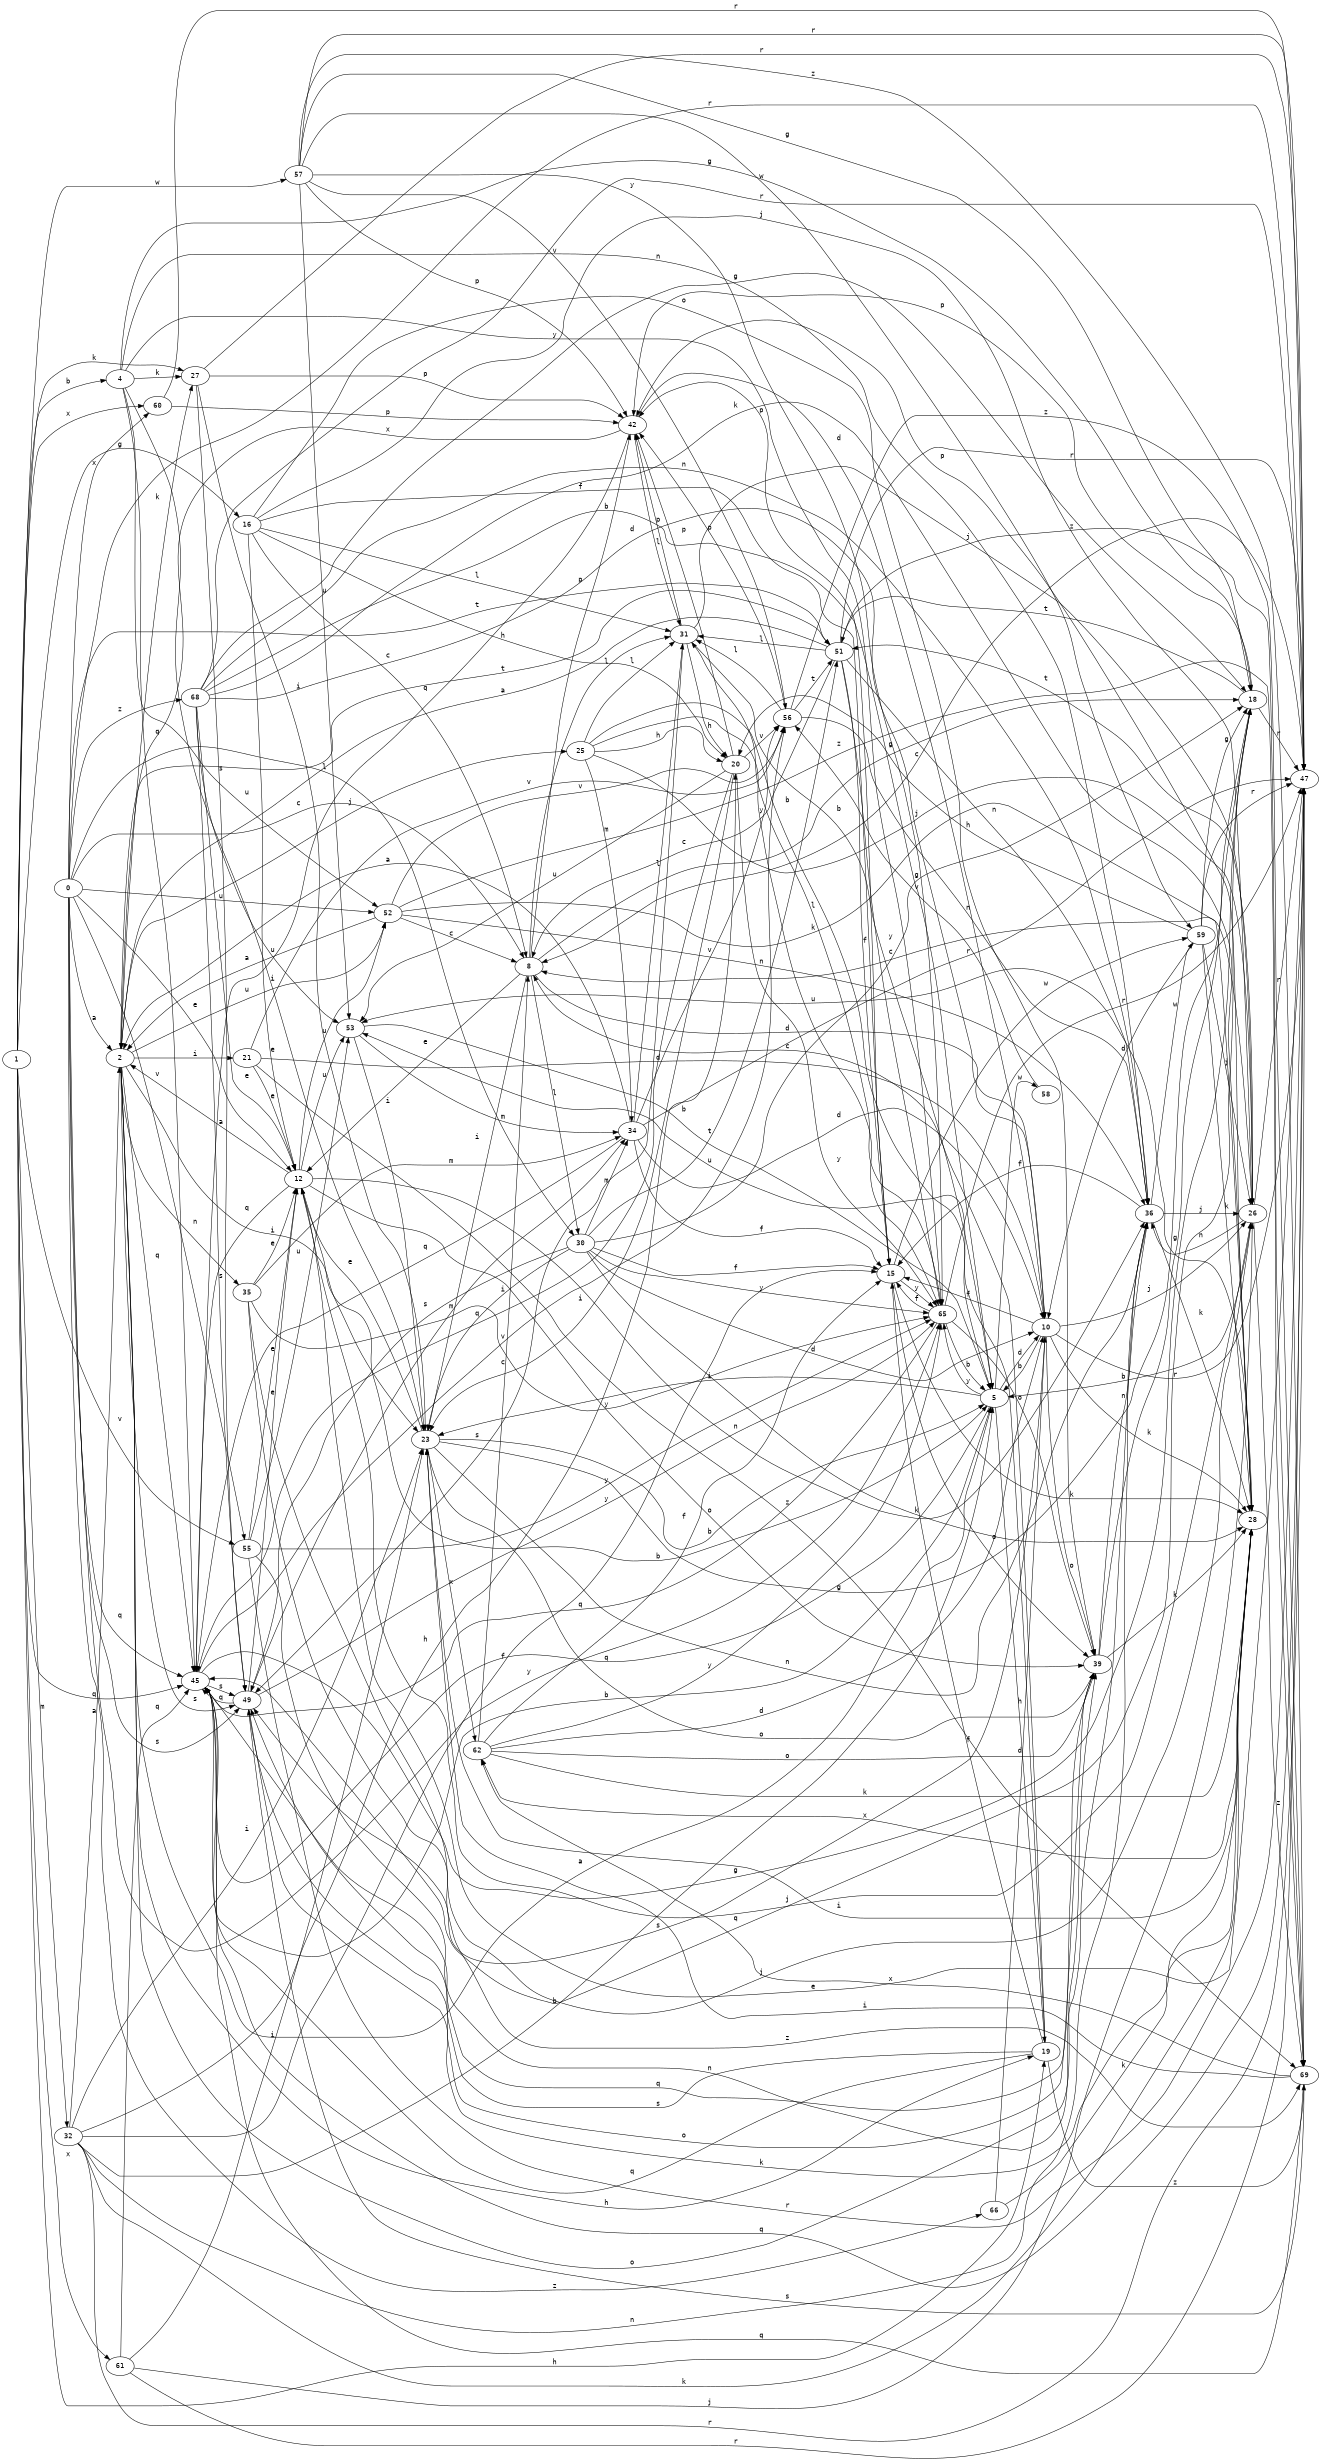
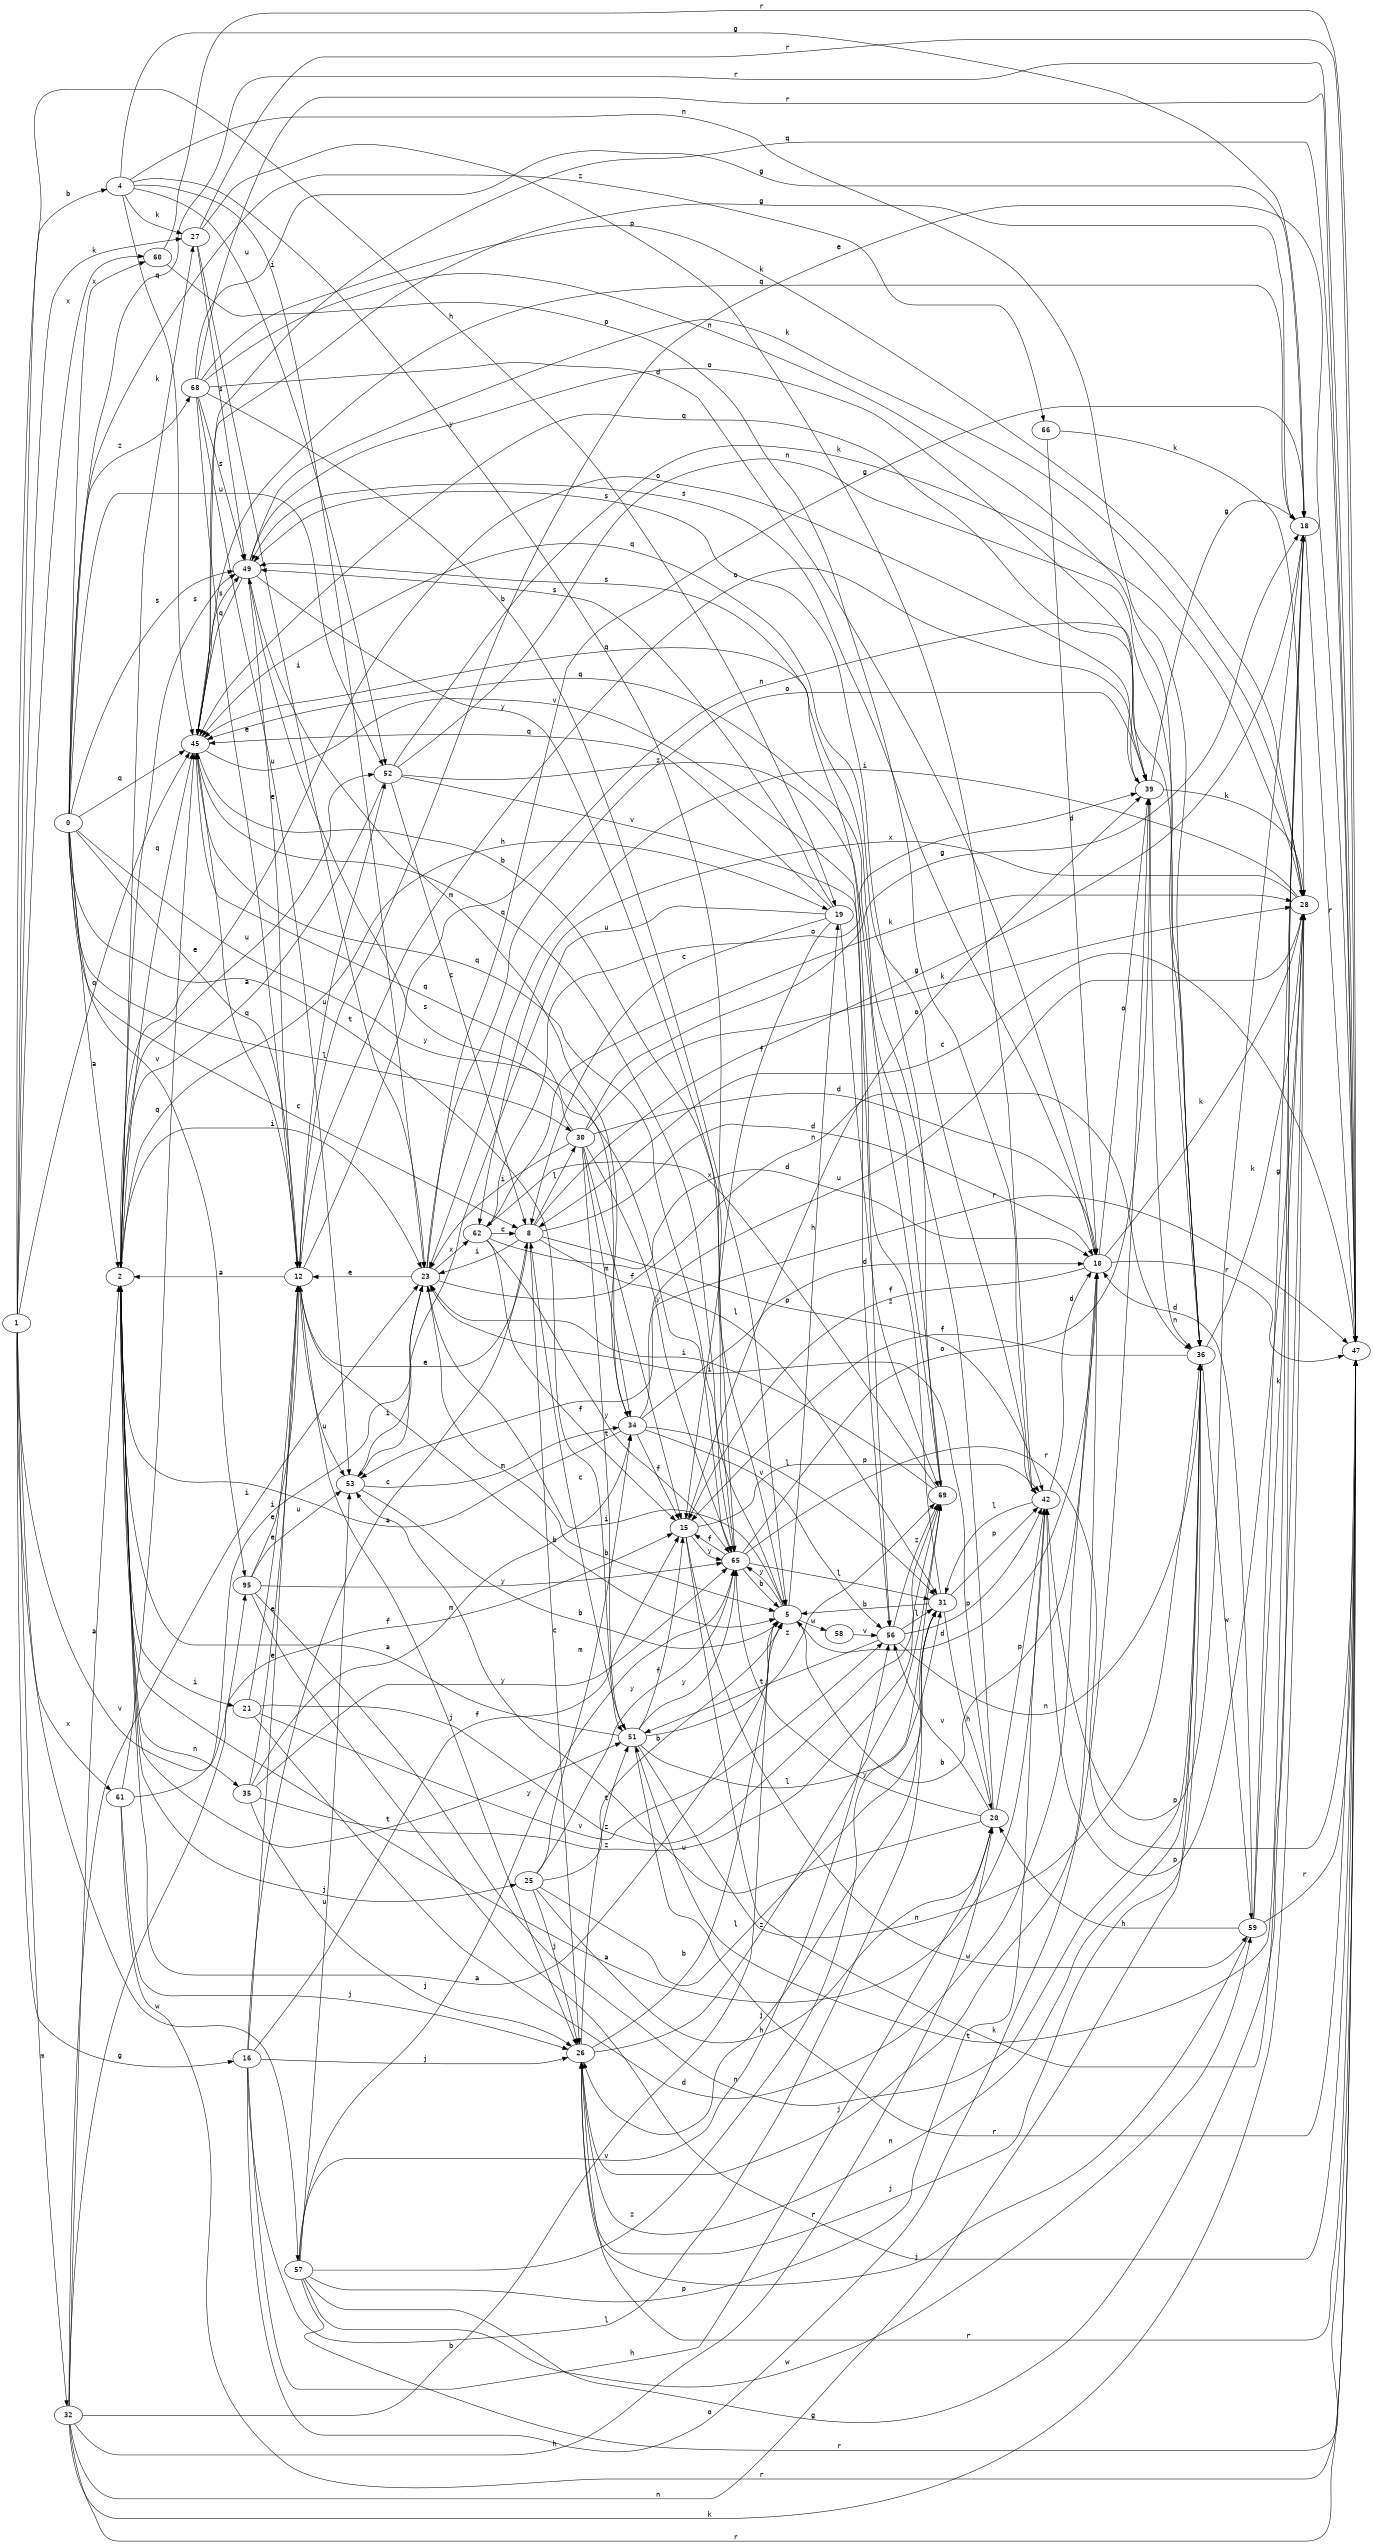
edge "42" -> "2": label "x" -> "a"
edge "26" -> "8": reversed
node "55": label "55" -> "95"
edge "2" -> "5": reversed
